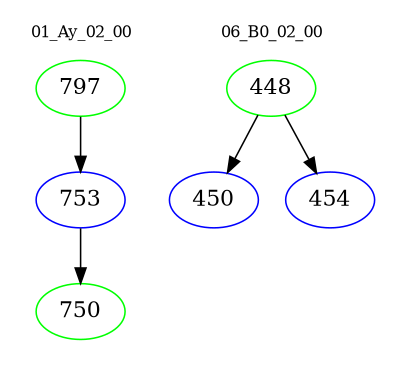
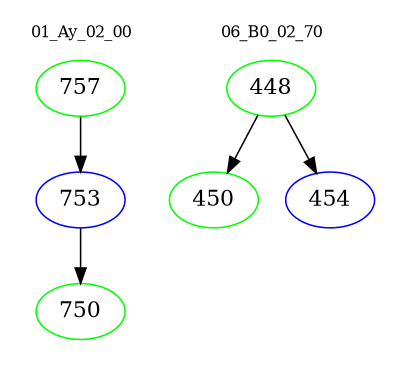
cluster "06_B0_02_00": label "06_B0_02_00" -> "06_B0_02_70"
node "797": label "797" -> "757"
node "450": color blue -> green
